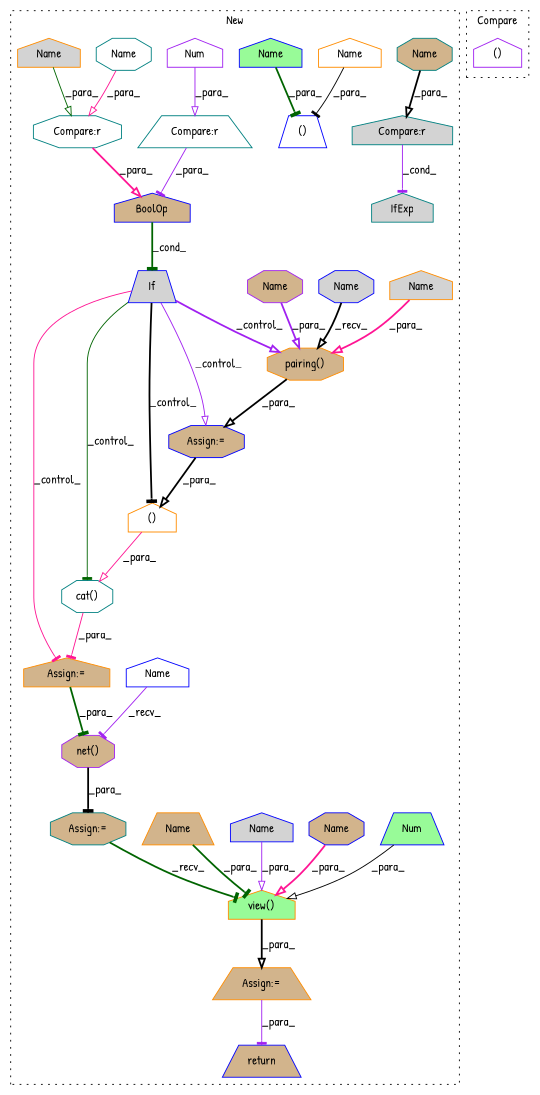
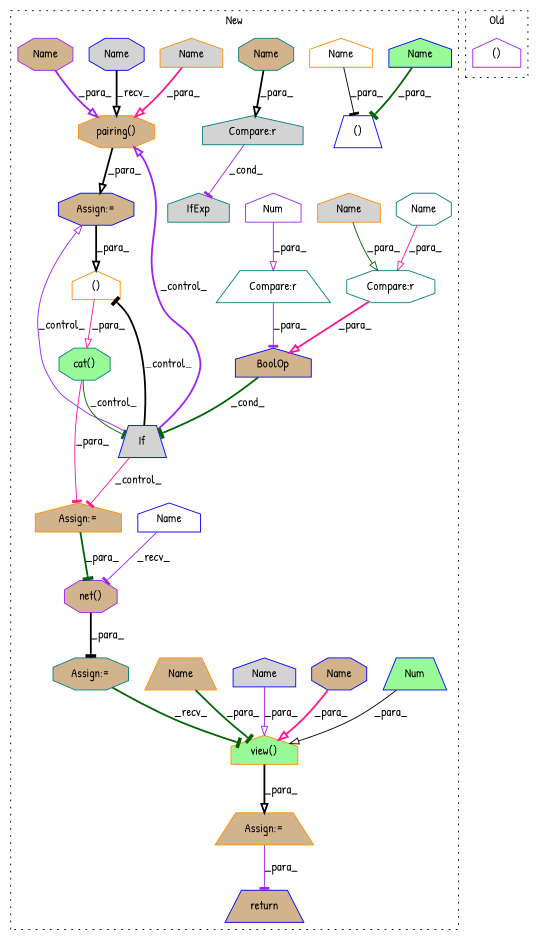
cluster "Compare": label "Compare" -> "Old"
edge "If" -> "cat()": reversed
node "cat()": fillcolor white -> palegreen
